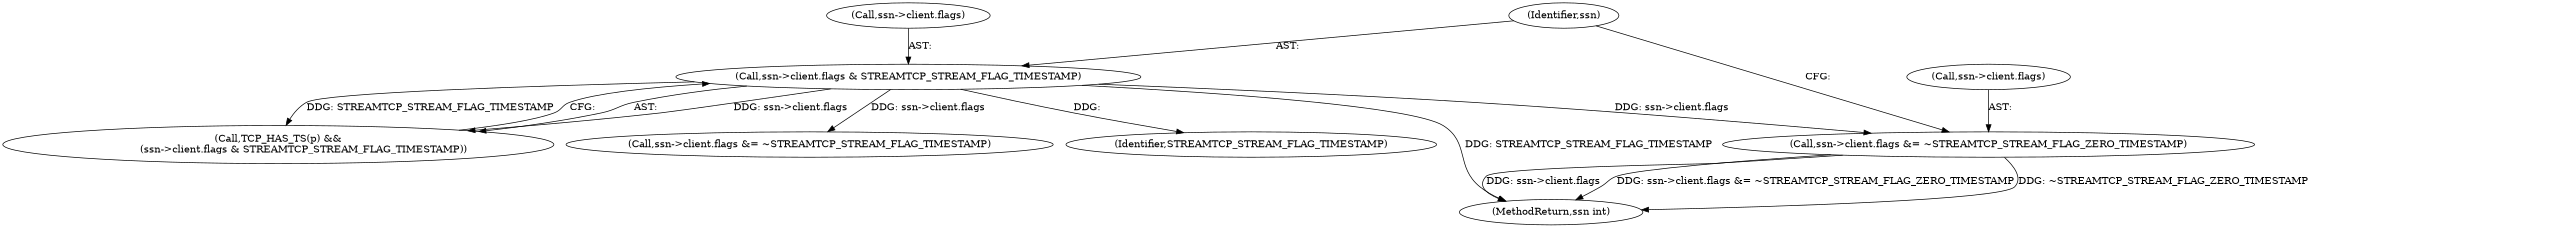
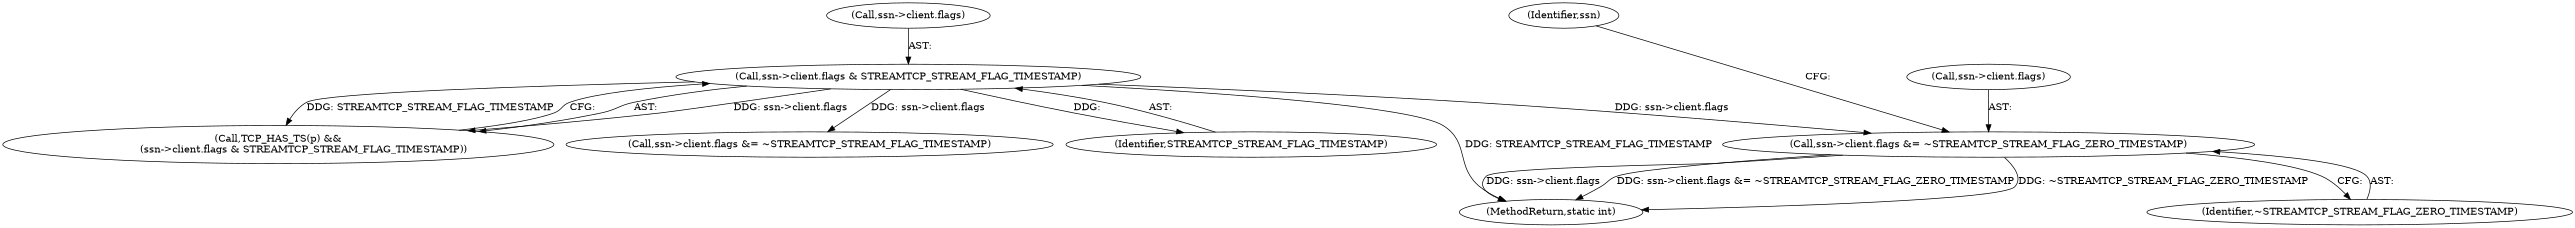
edge "(Identifier,ssn)" -> "(Call,ssn->client.flags & STREAMTCP_STREAM_FLAG_TIMESTAMP)": now "(Identifier,STREAMTCP_STREAM_FLAG_TIMESTAMP)" -> "(Call,ssn->client.flags & STREAMTCP_STREAM_FLAG_TIMESTAMP)"
node "(MethodReturn,ssn int)": label "(MethodReturn,ssn int)" -> "(MethodReturn,static int)"
node "(Identifier,~STREAMTCP_STREAM_FLAG_ZERO_TIMESTAMP)": added
